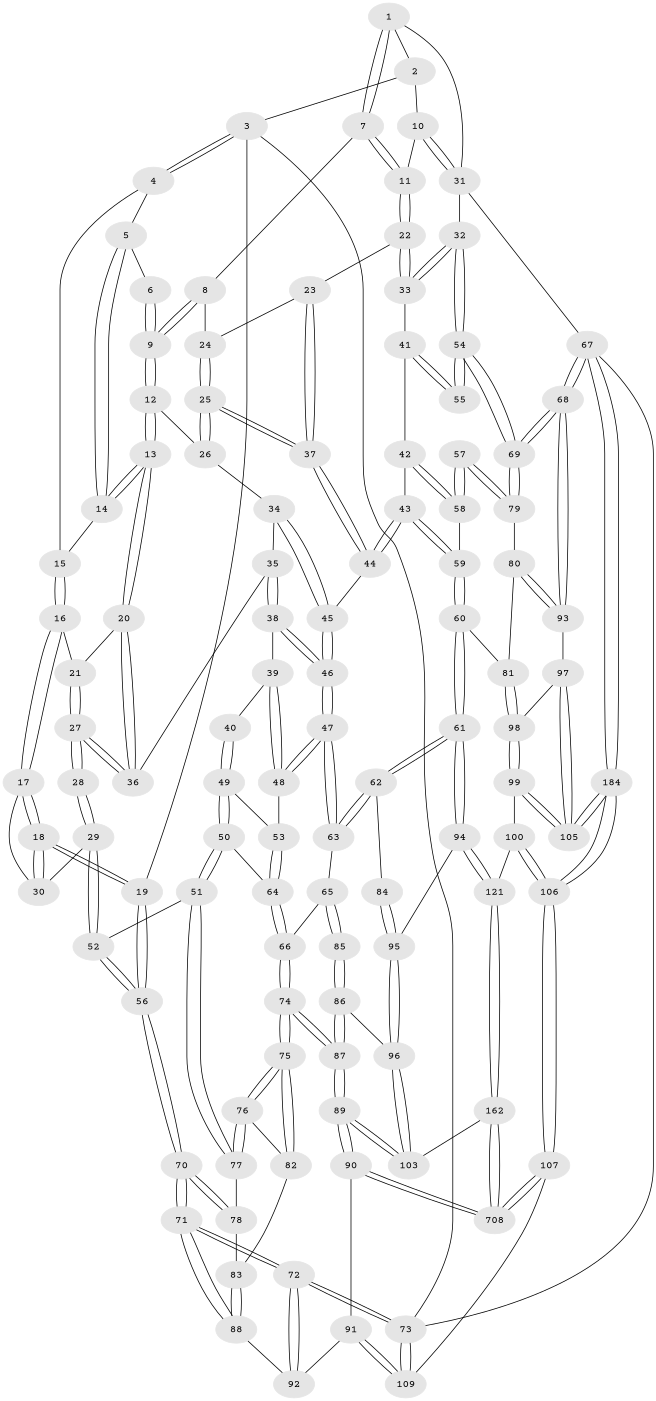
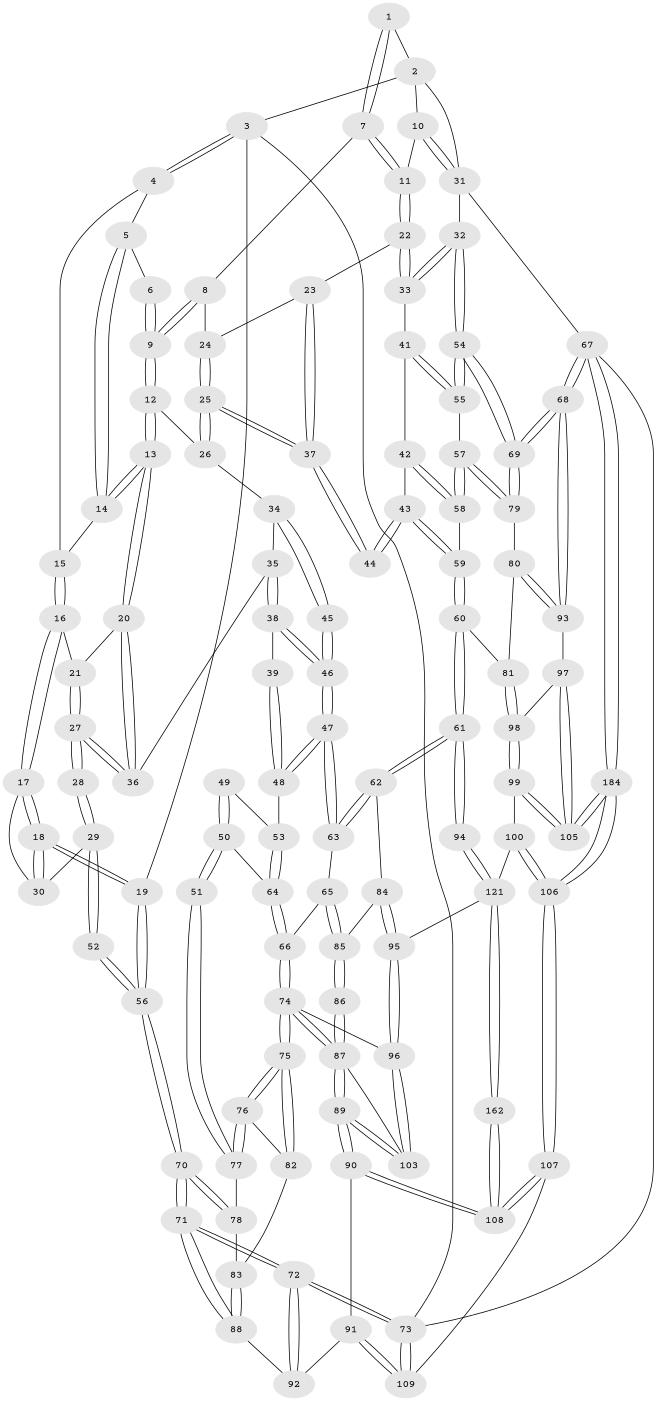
edge "1" -- "31": now "2" -- "31"
edge "55" -- "57": added
edge "44" -- "45": removed
node "40": removed
edge "94" -- "95": now "121" -- "95"
edge "51" -- "52": removed
edge "84" -- "85": added
edge "86" -- "96": now "74" -- "96"
edge "162" -- "103": now "87" -- "103"
node "708": label "708" -> "108"
